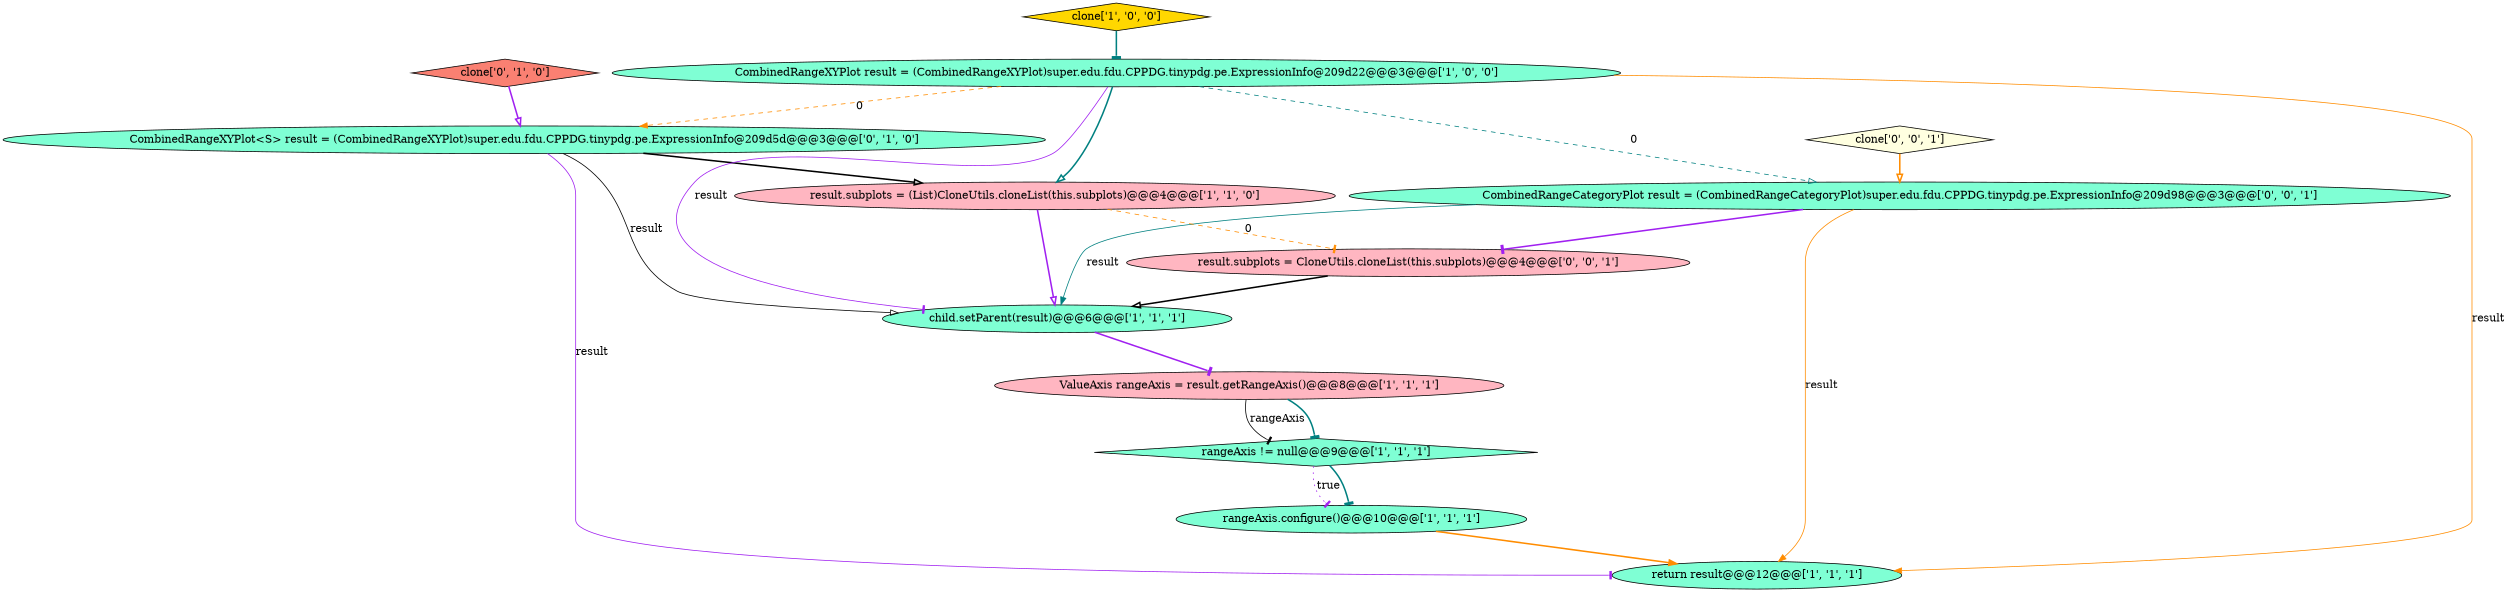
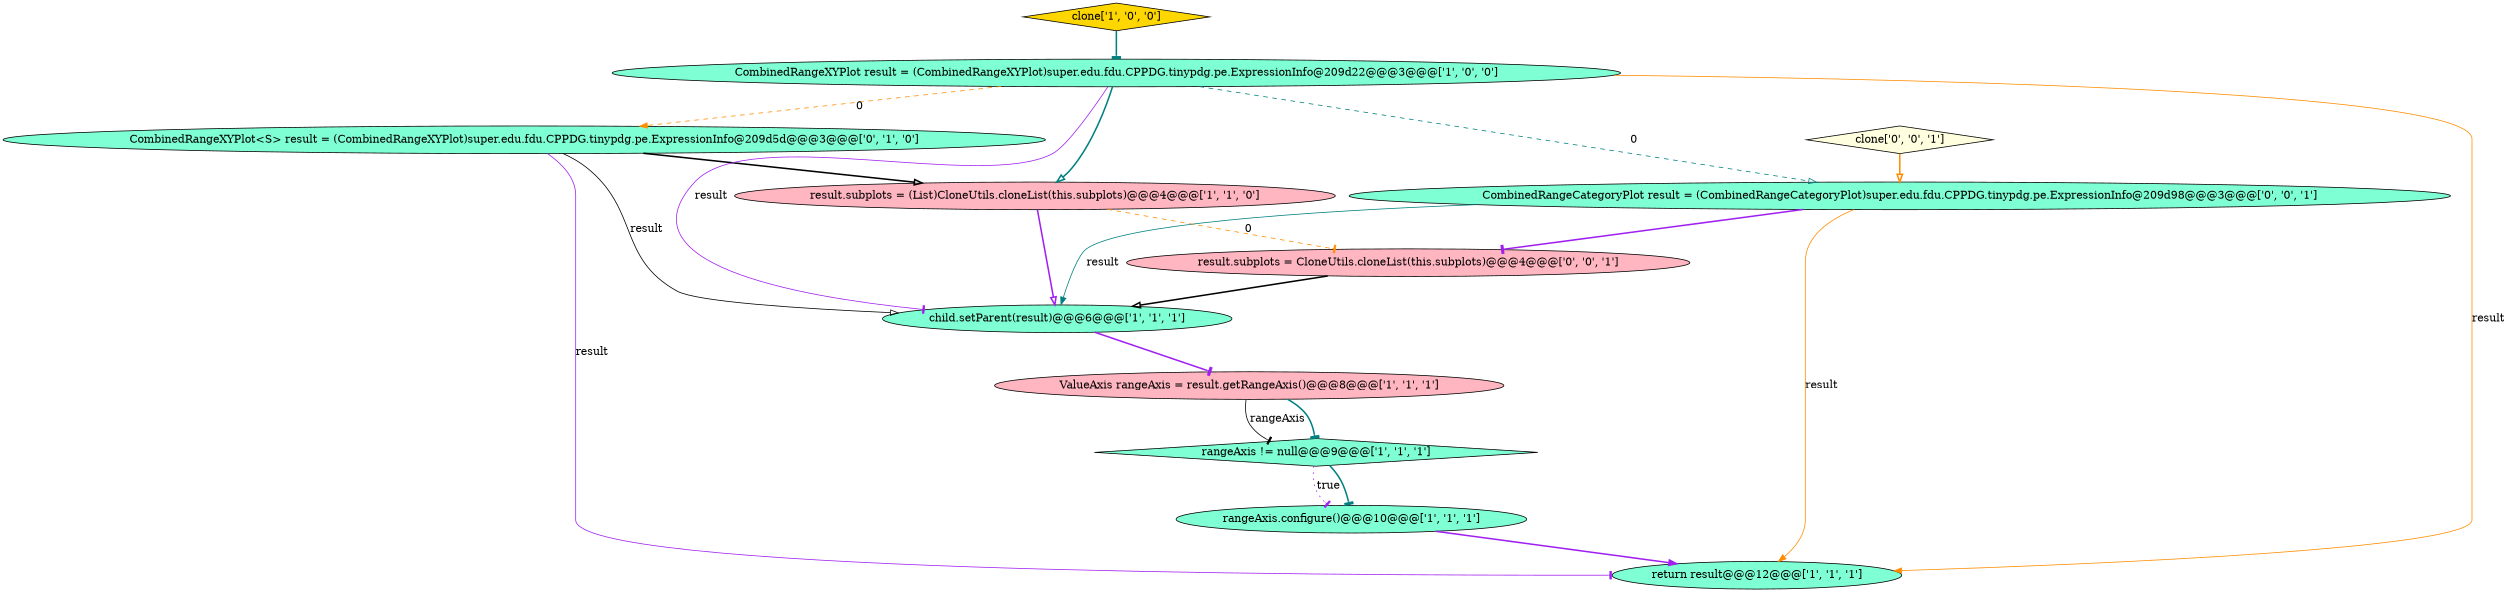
node "clone['0', '1', '0']": removed
edge "rangeAxis.configure()@@@10@@@['1', '1', '1']" -> "return result@@@12@@@['1', '1', '1']": color darkorange -> purple
